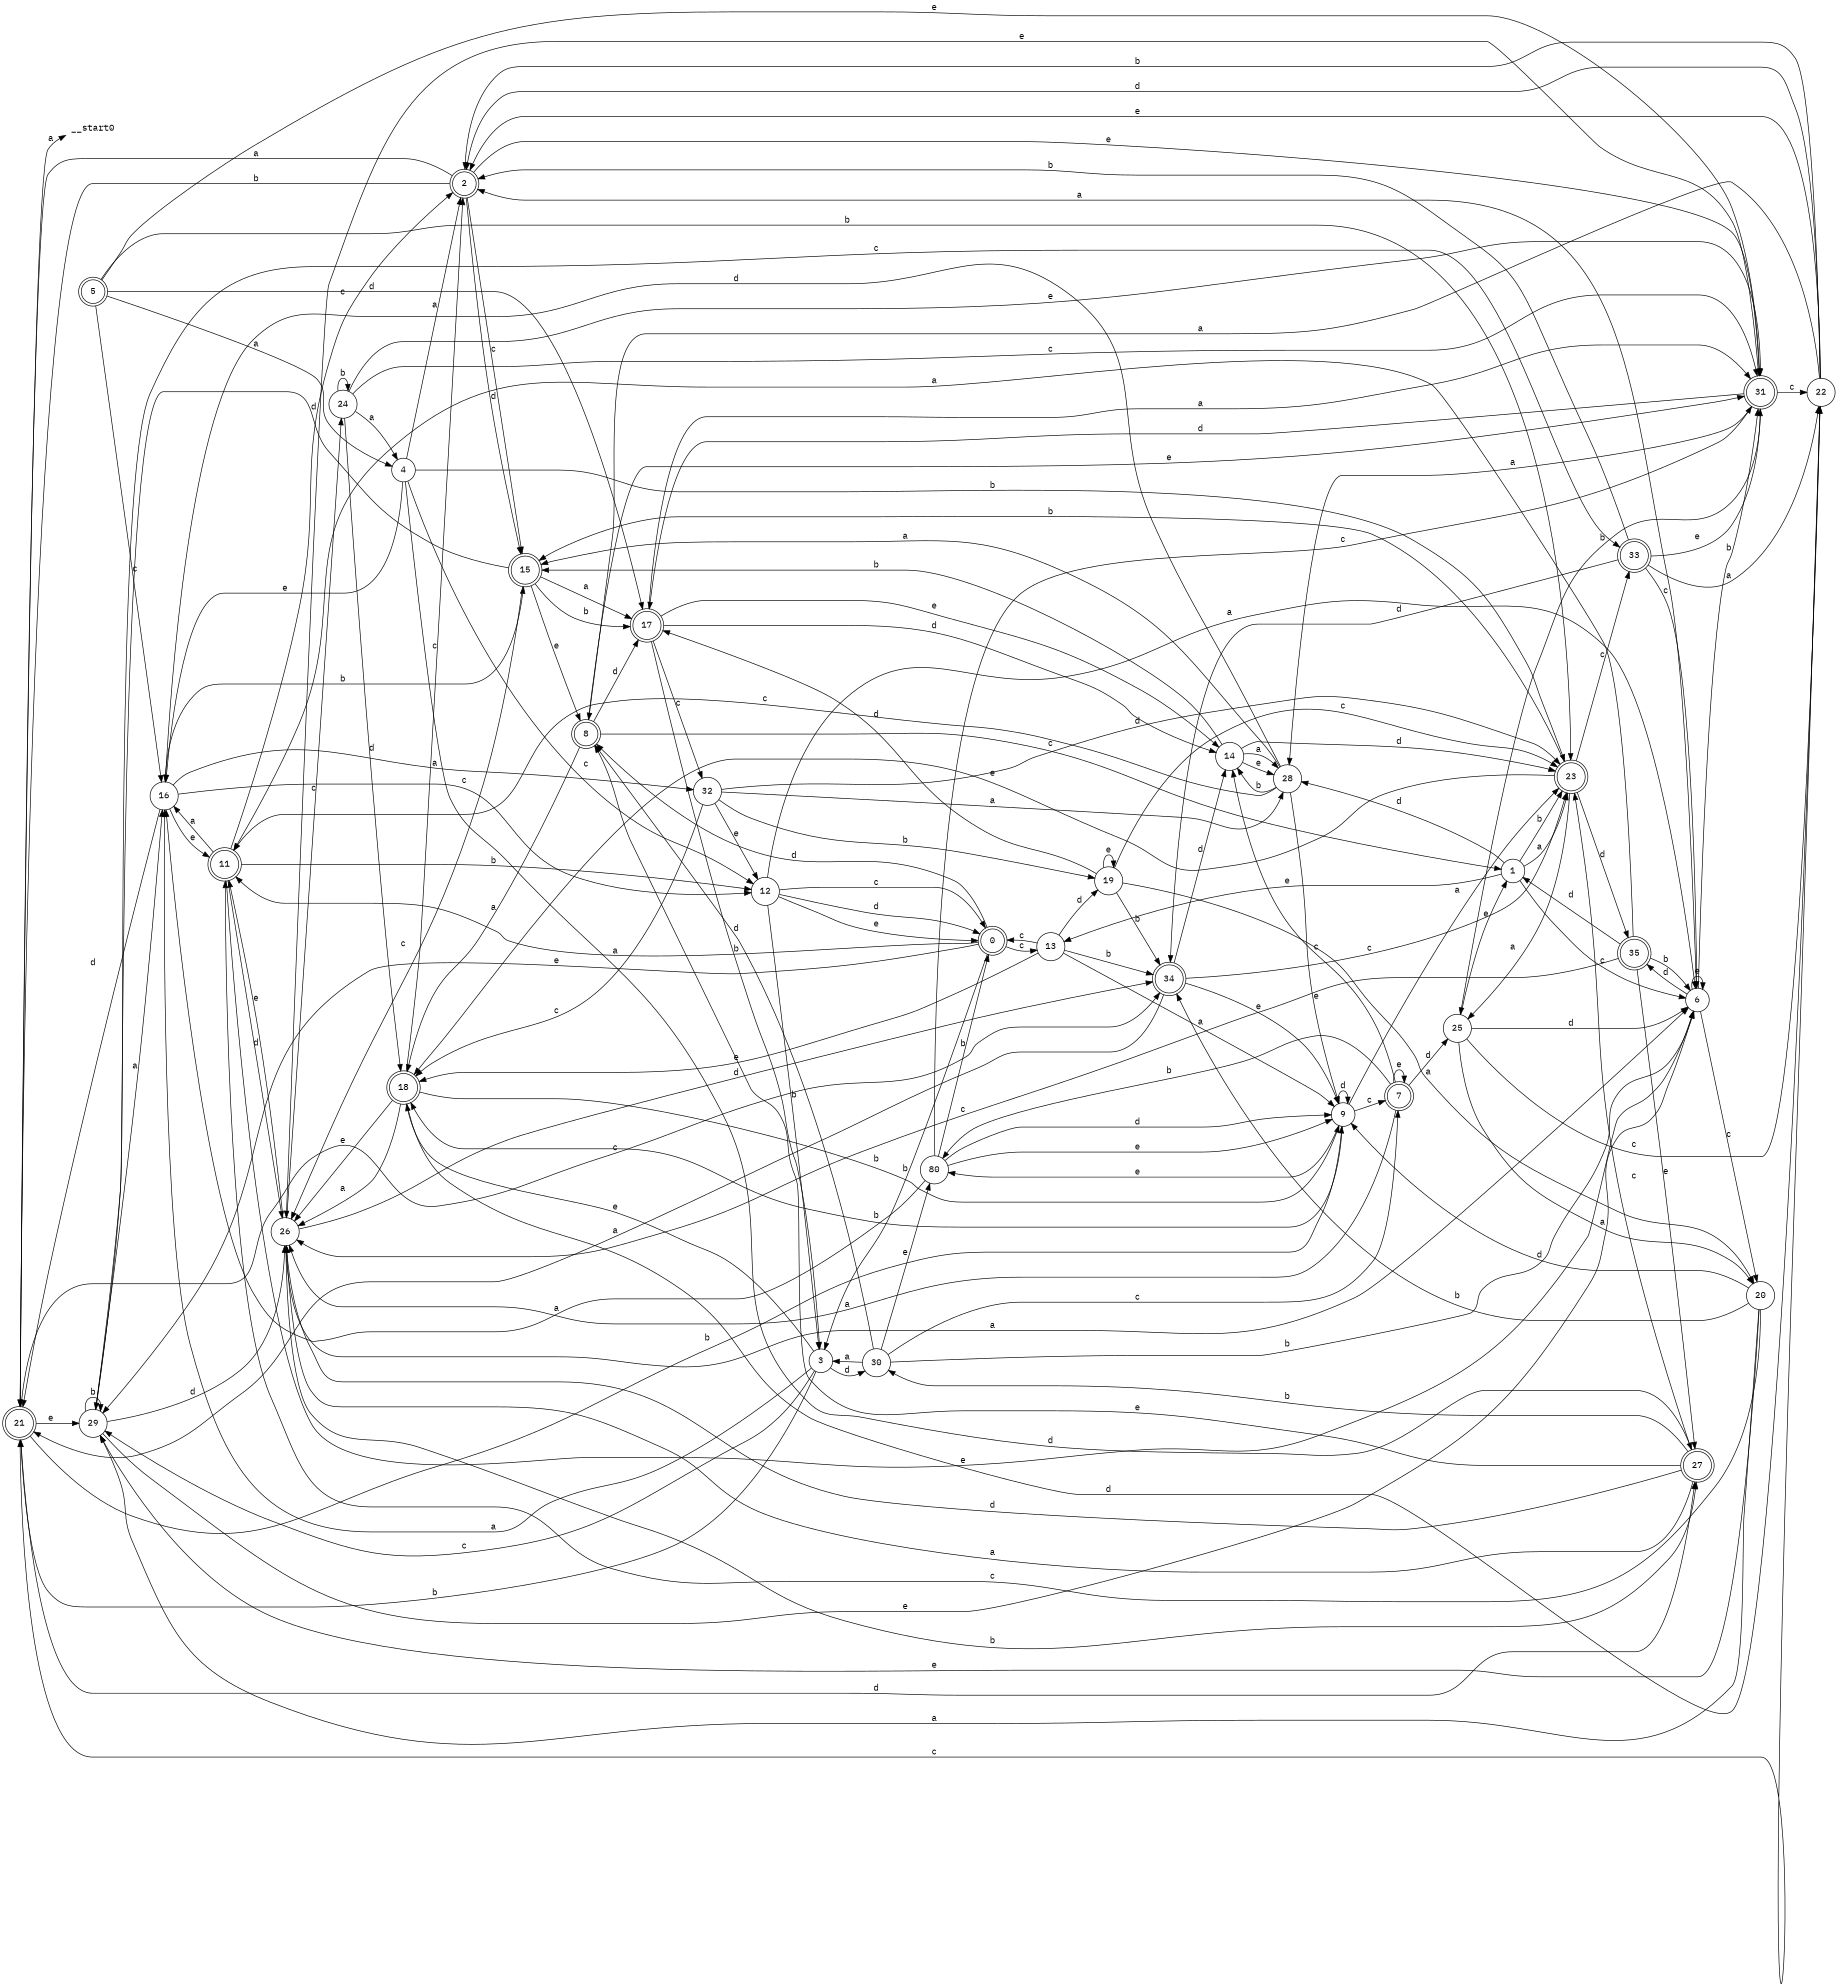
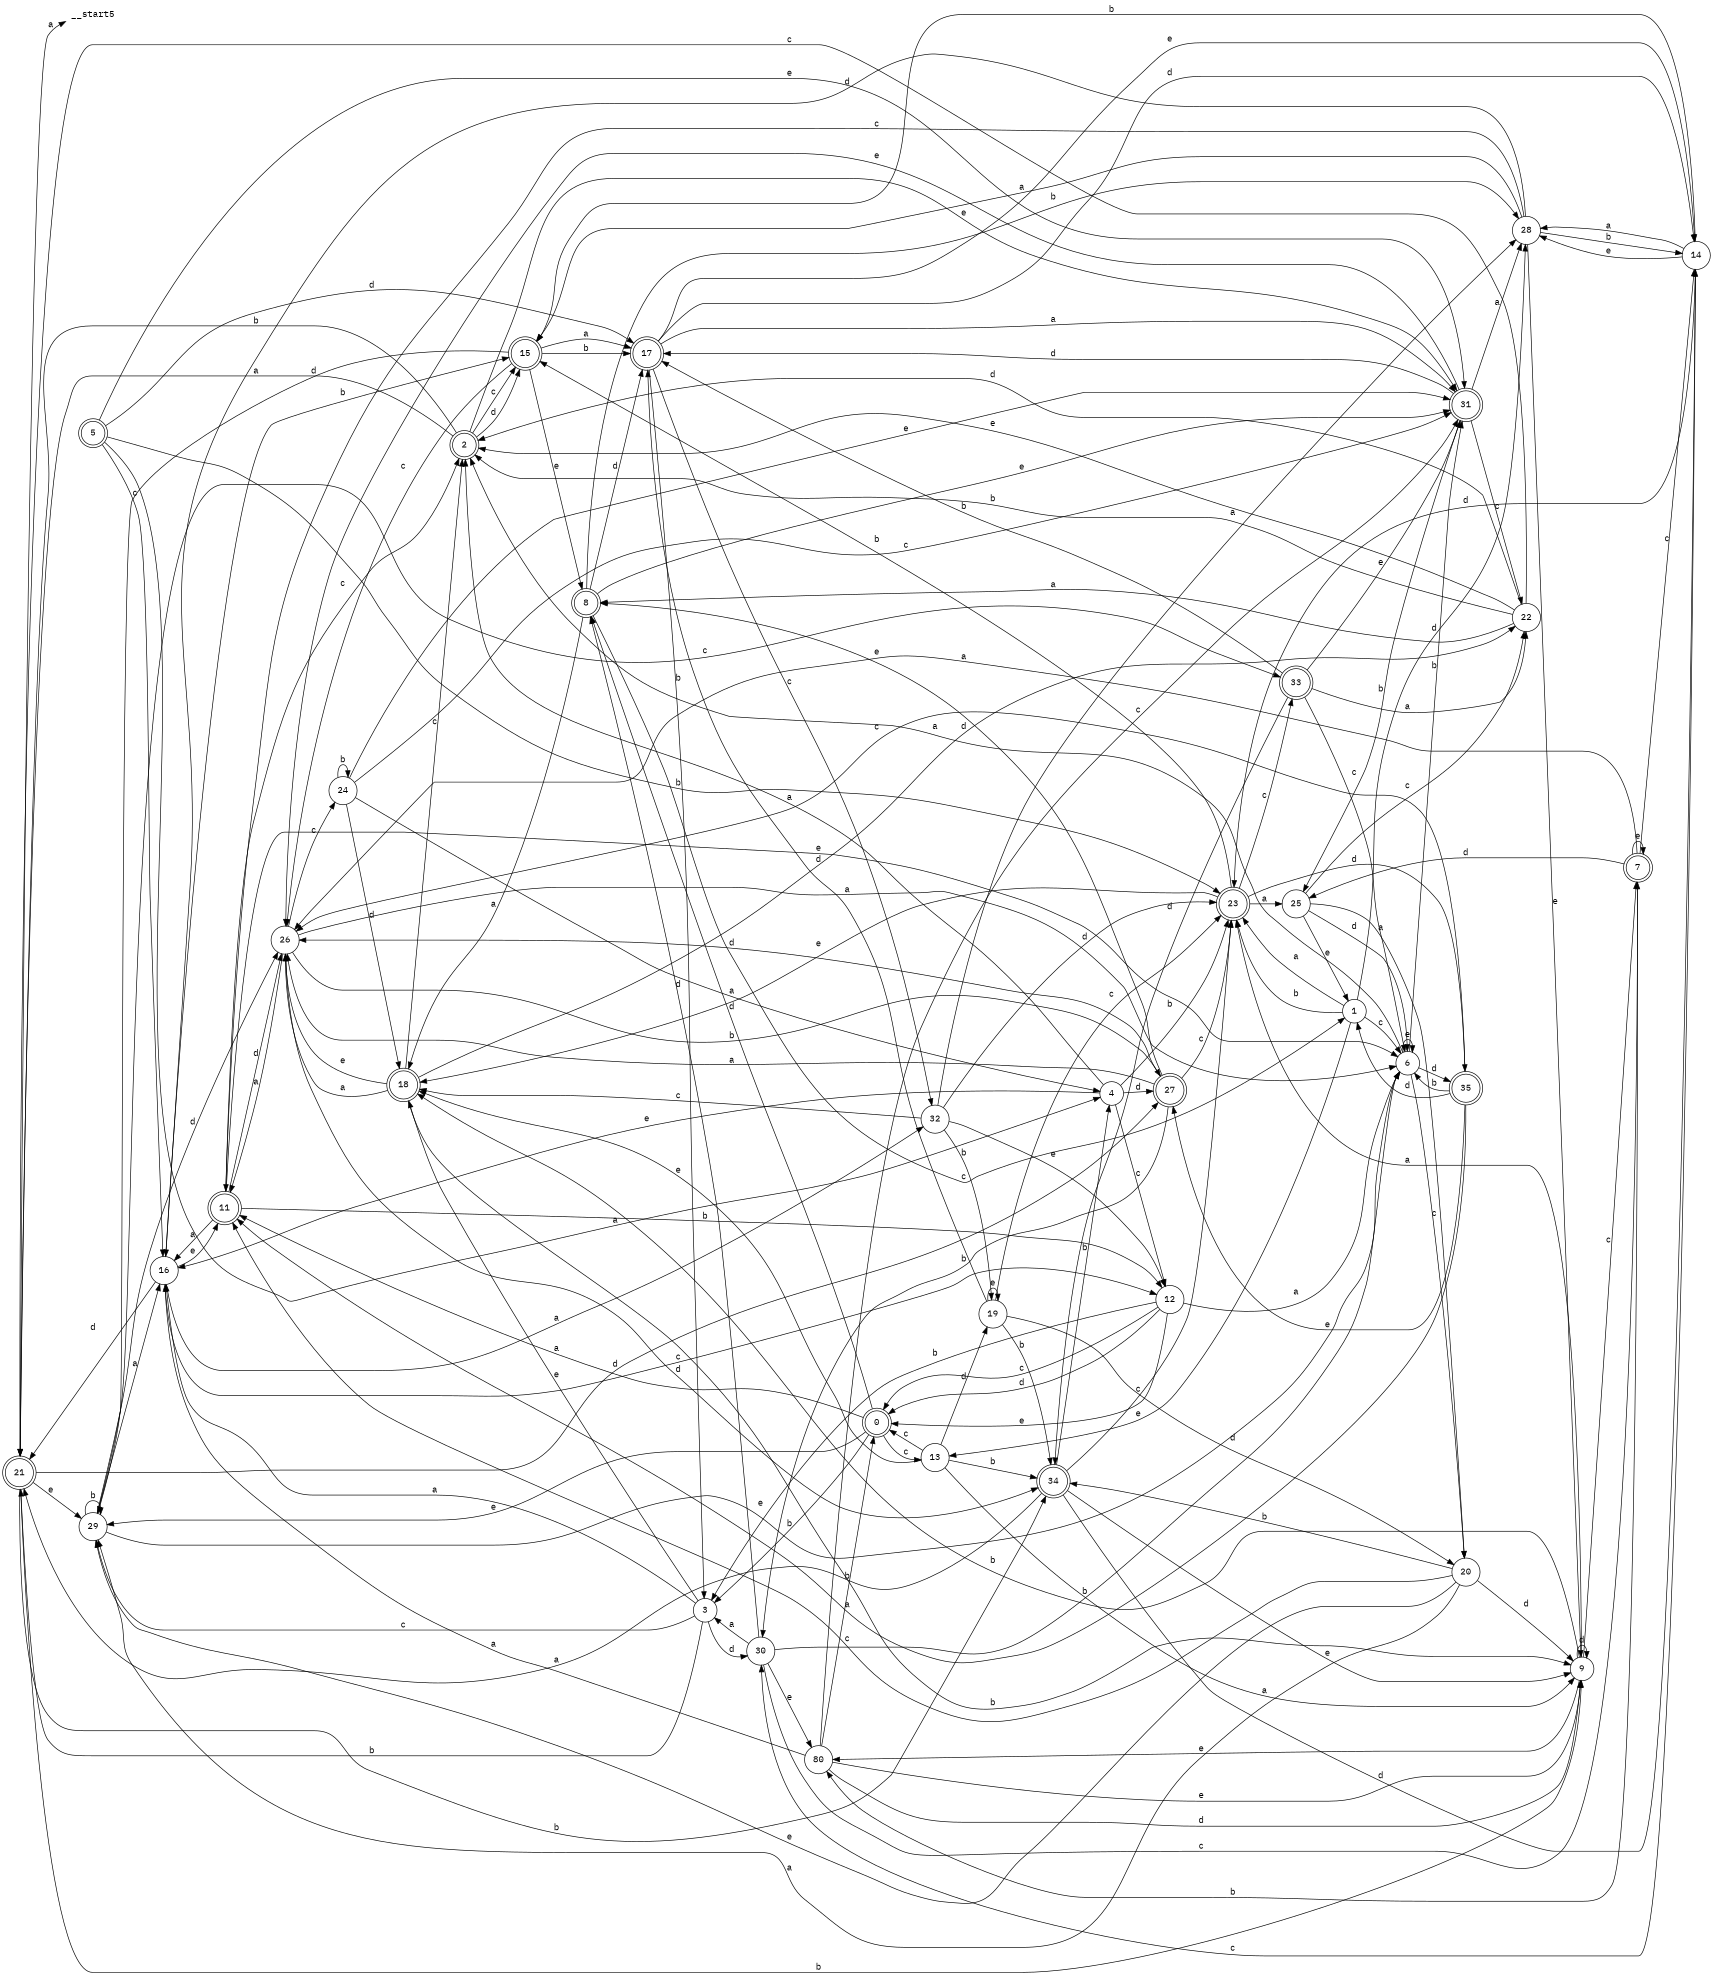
node "__start0": label "__start0" -> "__start5"
edge "33" -> "2": now "33" -> "17"
edge "8" -> "28": added, label "b"
edge "26" -> "11": label "e" -> "a"
edge "19" -> "20": label "a" -> "d"
edge "21" -> "34": label "c" -> "b"
edge "34" -> "4": added, label "b"
edge "14" -> "30": added, label "c"
